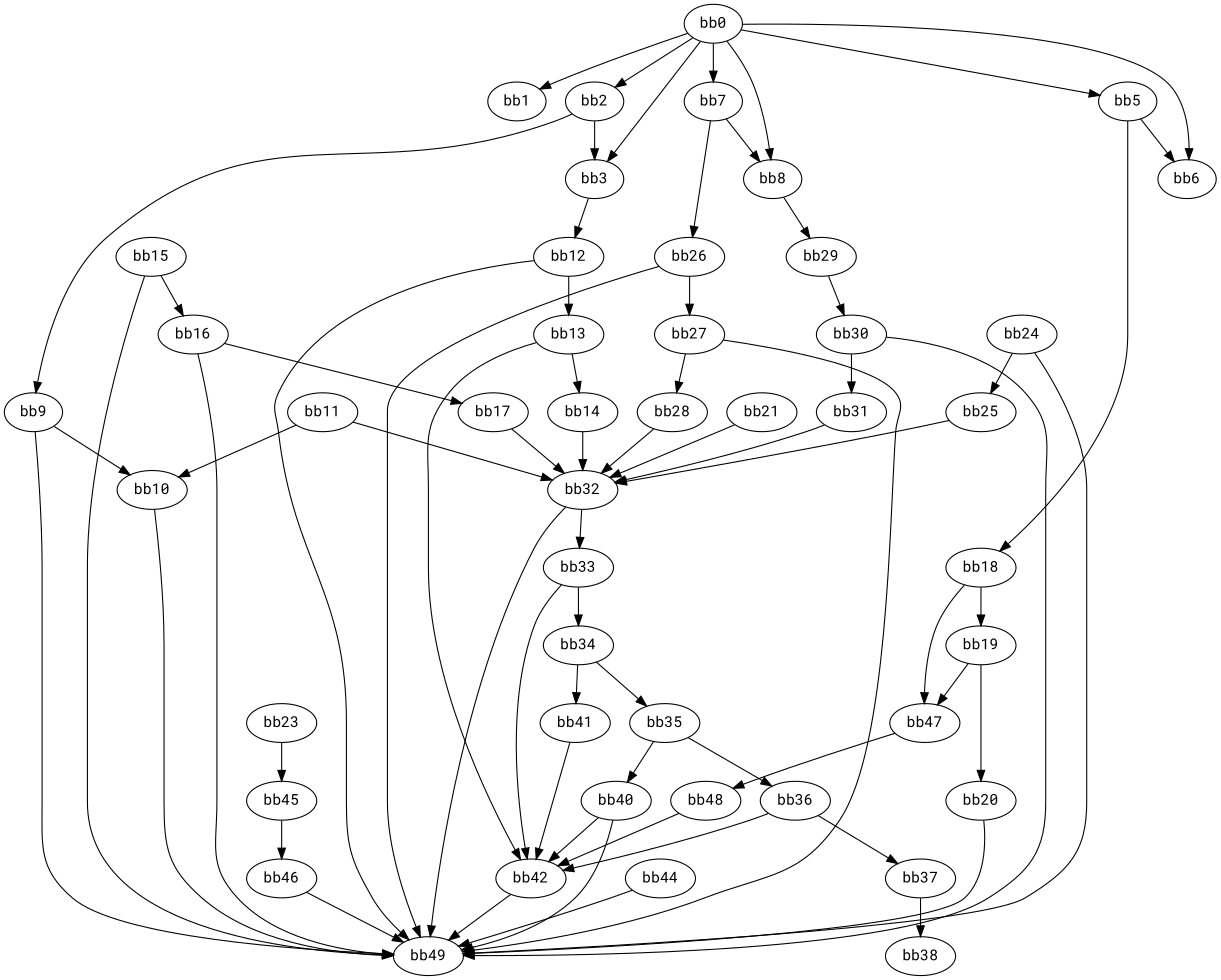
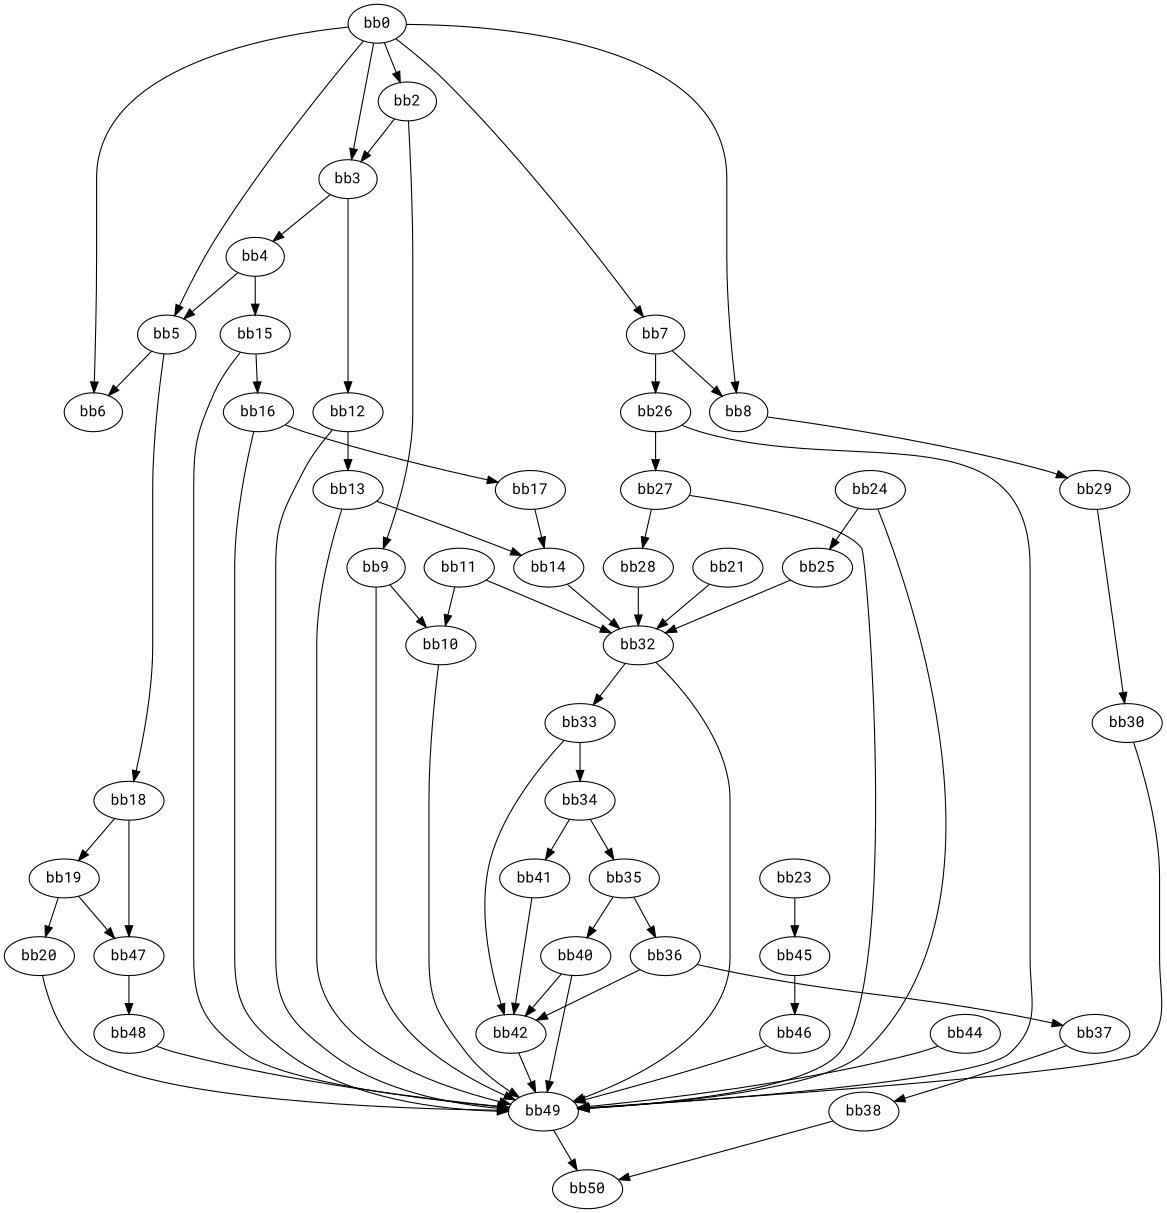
node "bb1": removed
node "bb4": added
node "bb31": removed
edge "bb17" -> "bb32": now "bb17" -> "bb14"
edge "bb13" -> "bb42": now "bb13" -> "bb49"
edge "bb48" -> "bb42": now "bb48" -> "bb49"
node "bb50": added
